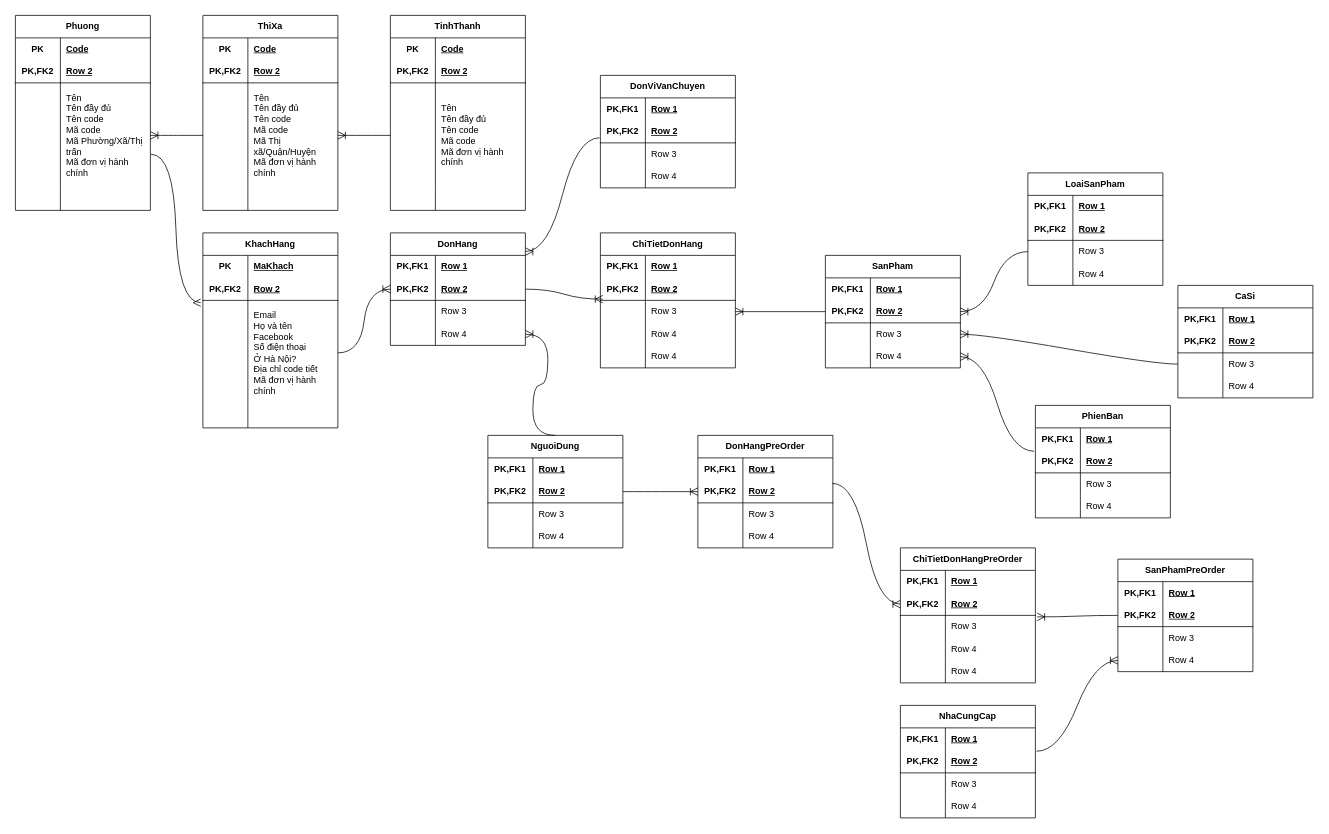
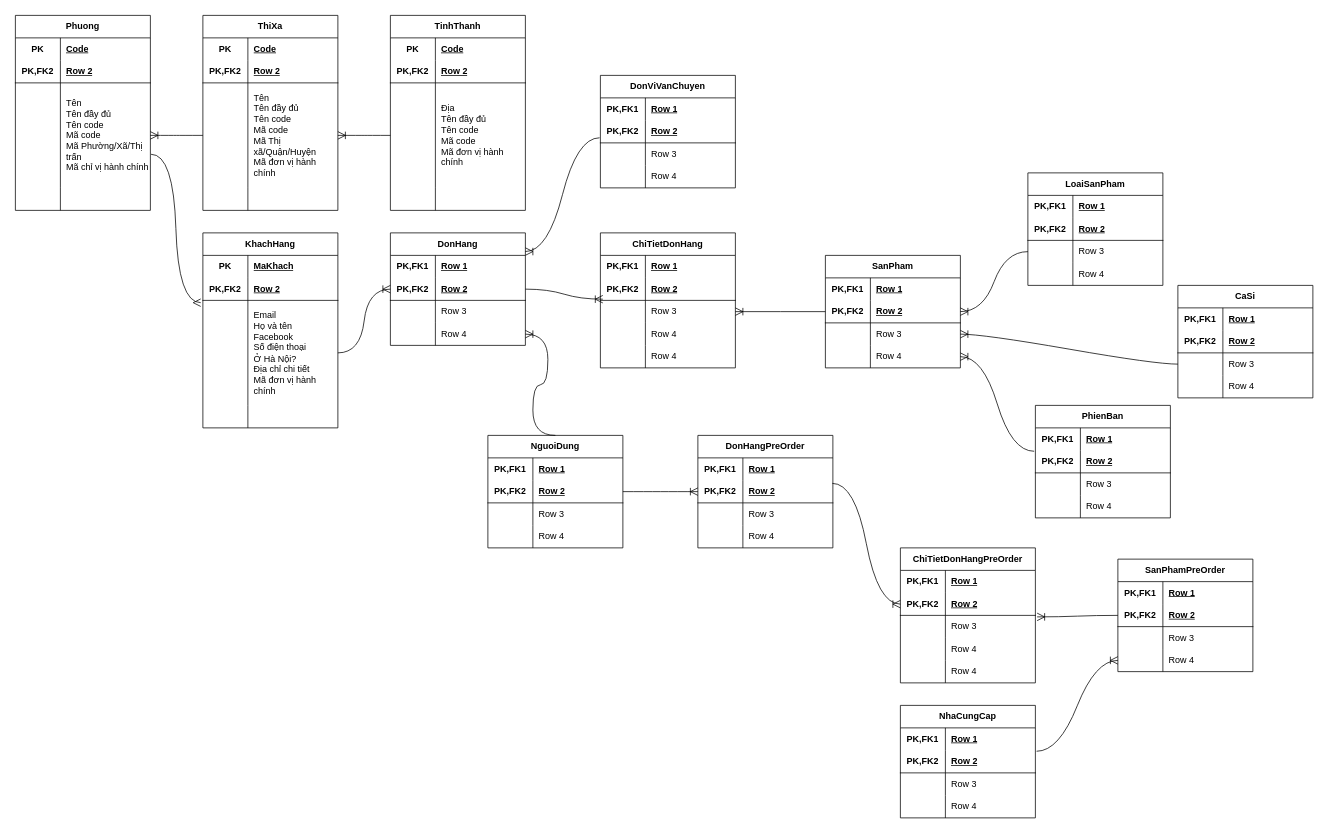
node "Tên Tên đầy đủ Tên code Mã code Mã Phường/Xã/Thị trấn Mã đơn vị hành chính": label "Tên Tên đầy đủ Tên code Mã code Mã Phường/Xã/Thị trấn Mã đơn vị hành chính" -> "Tên Tên đầy đủ Tên code Mã code Mã Phường/Xã/Thị trấn Mã chỉ vị hành chính"
node "Tên Tên đầy đủ Tên code Mã code Mã đơn vị hành chính": label "Tên Tên đầy đủ Tên code Mã code Mã đơn vị hành chính" -> "Địa Tên đầy đủ Tên code Mã code Mã đơn vị hành chính"
node "Email Họ và tên Facebook Số điện thoại Ở Hà Nội? Địa chỉ code tiết Mã đơn vị hành chính": label "Email Họ và tên Facebook Số điện thoại Ở Hà Nội? Địa chỉ code tiết Mã đơn vị hành chính" -> "Email Họ và tên Facebook Số điện thoại Ở Hà Nội? Địa chỉ chi tiết Mã đơn vị hành chính"
